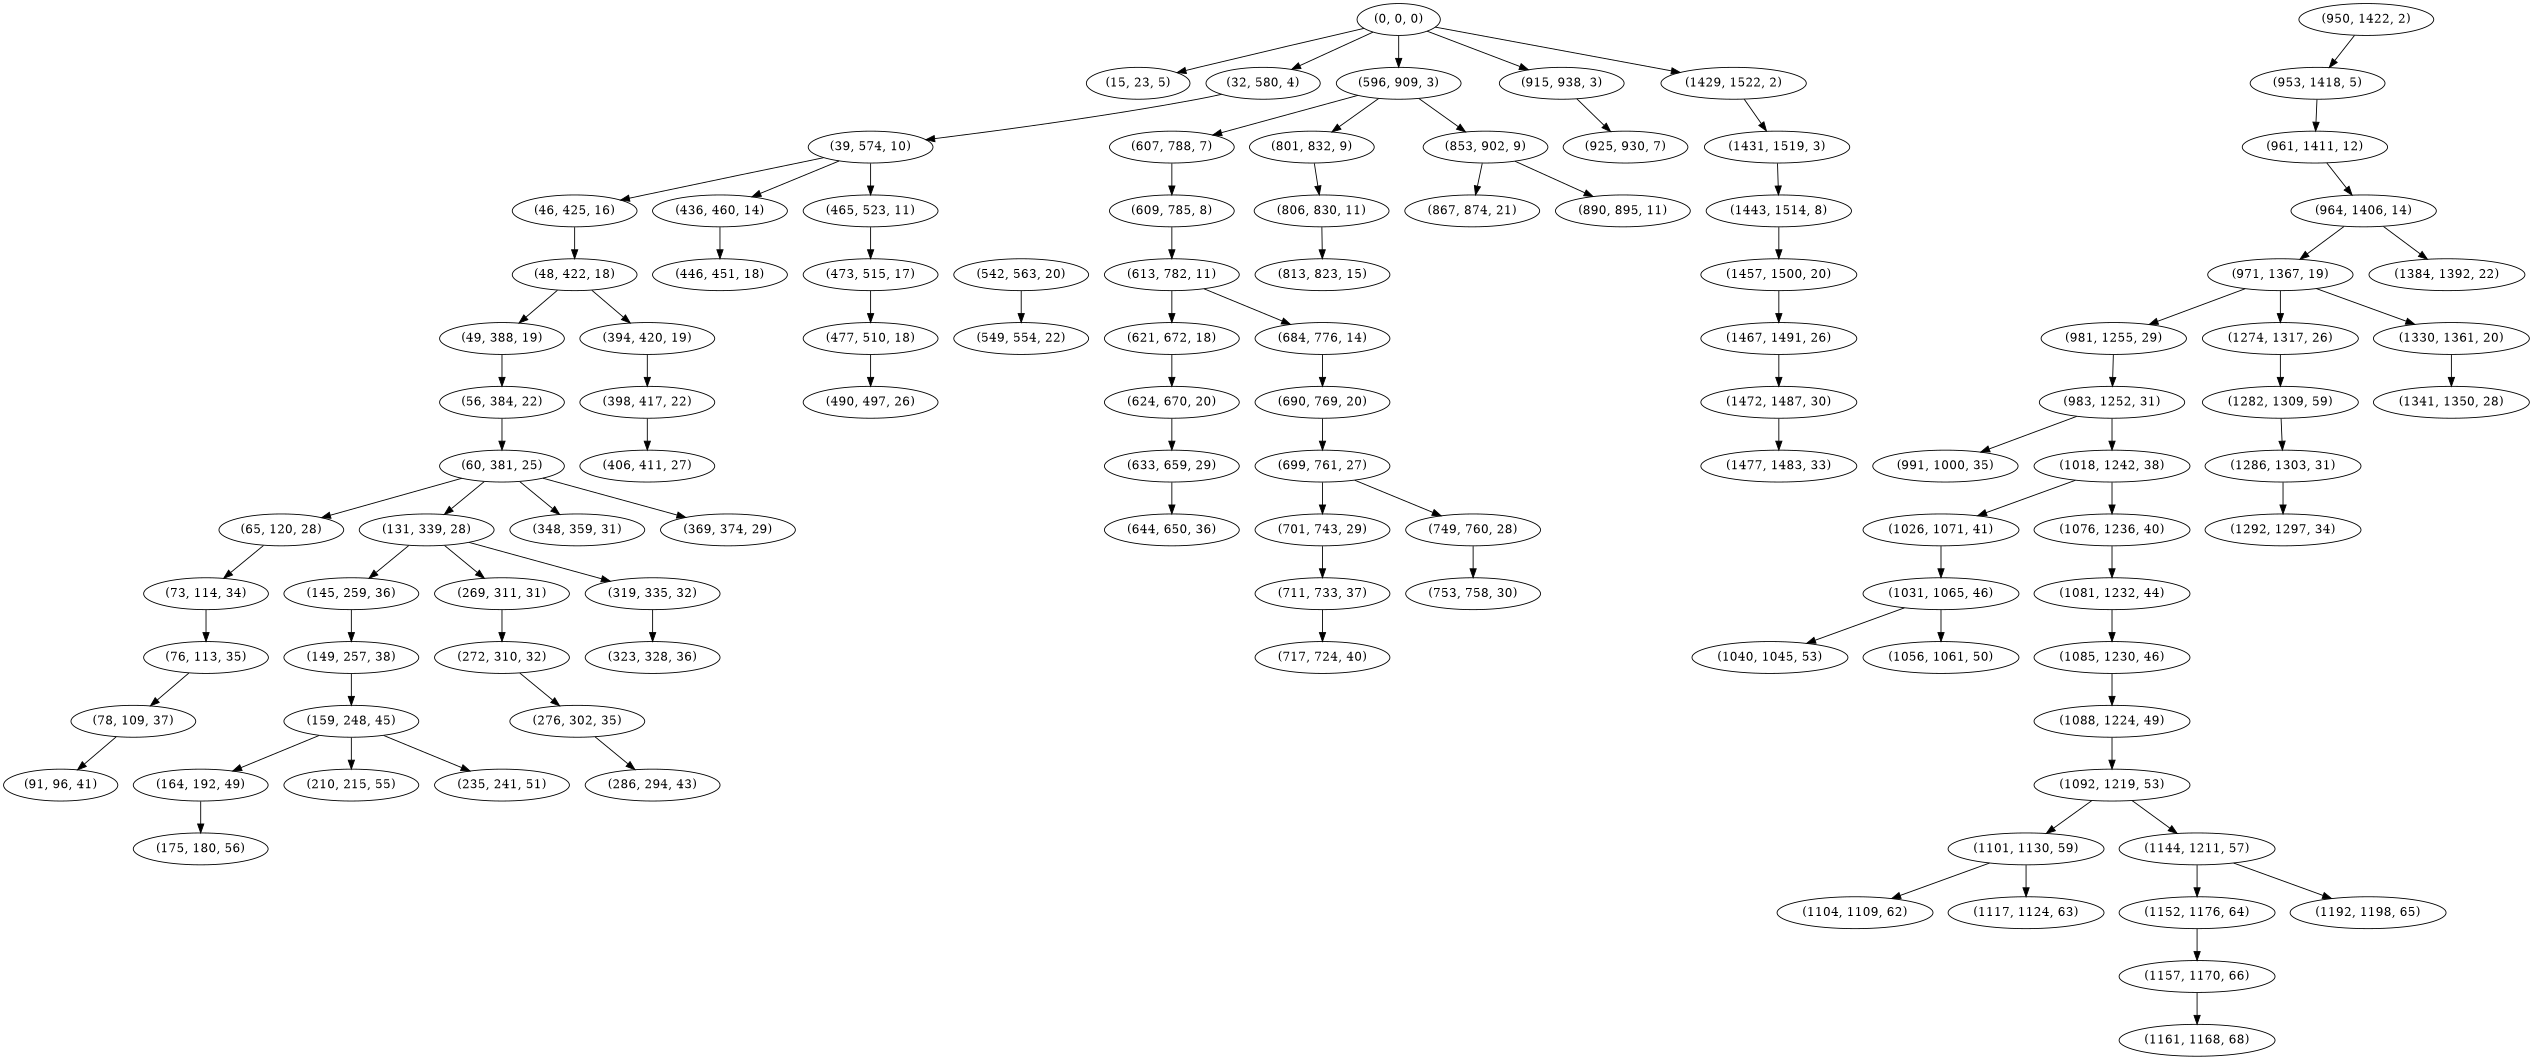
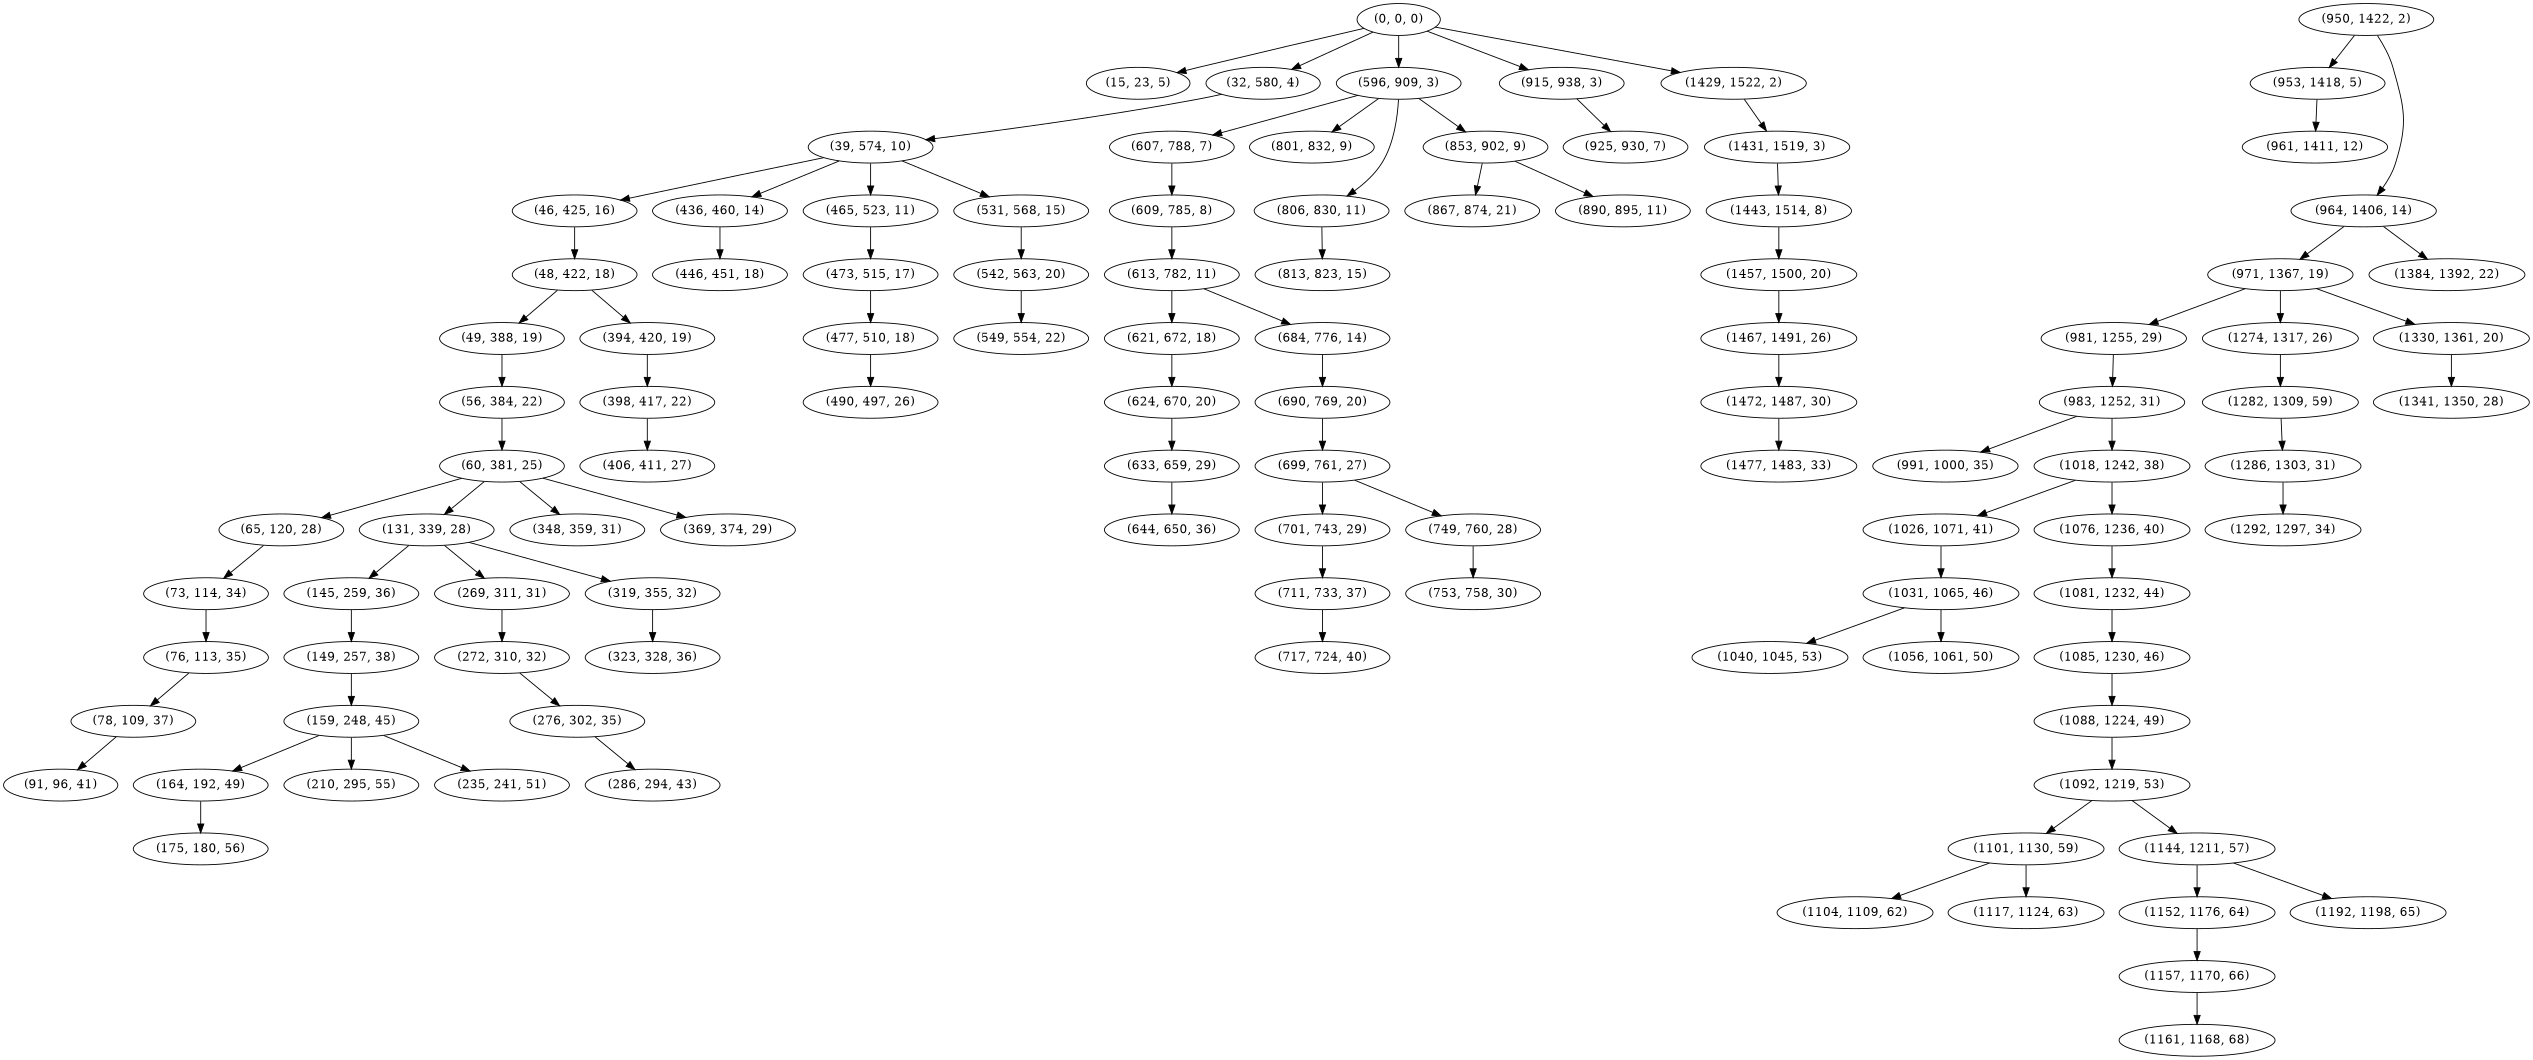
edge "(801, 832, 9)" -> "(806, 830, 11)": now "(596, 909, 3)" -> "(806, 830, 11)"
edge "(961, 1411, 12)" -> "(964, 1406, 14)": now "(950, 1422, 2)" -> "(964, 1406, 14)"
node "(531, 568, 15)": added
node "(319, 335, 32)": label "(319, 335, 32)" -> "(319, 355, 32)"
node "(210, 215, 55)": label "(210, 215, 55)" -> "(210, 295, 55)"
